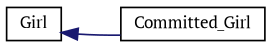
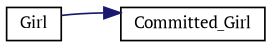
edge "Committed_Girl" -> "Girl": reversed
